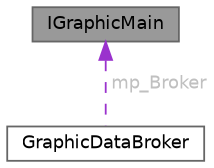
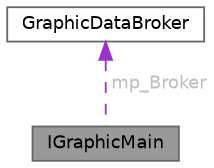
edge "GraphicDataBroker" -> "IGraphicMain": reversed
